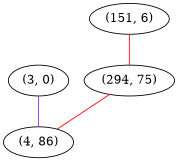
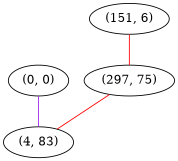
node "(3, 0)": label "(3, 0)" -> "(0, 0)"
node "(294, 75)": label "(294, 75)" -> "(297, 75)"
node "(4, 86)": label "(4, 86)" -> "(4, 83)"
